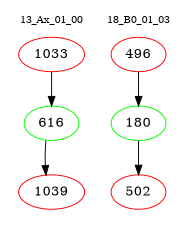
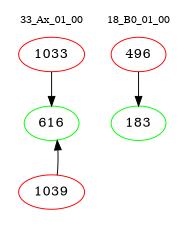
cluster "13_Ax_01_00": label "13_Ax_01_00" -> "33_Ax_01_00"
cluster "18_B0_01_03": label "18_B0_01_03" -> "18_B0_01_00"
node "180": label "180" -> "183"
edge "616" -> "1039": reversed
node "502": removed
